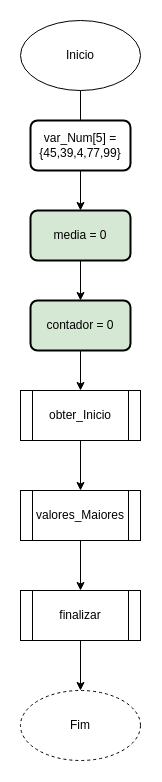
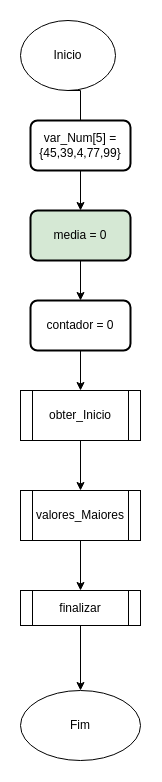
node "Inicio": size 120x70 -> 95x70
node "contador = 0": fillcolor #d5e8d4 -> #ffffff
node "finalizar": size 120x50 -> 120x35
node "Fim": style dashed -> solid
